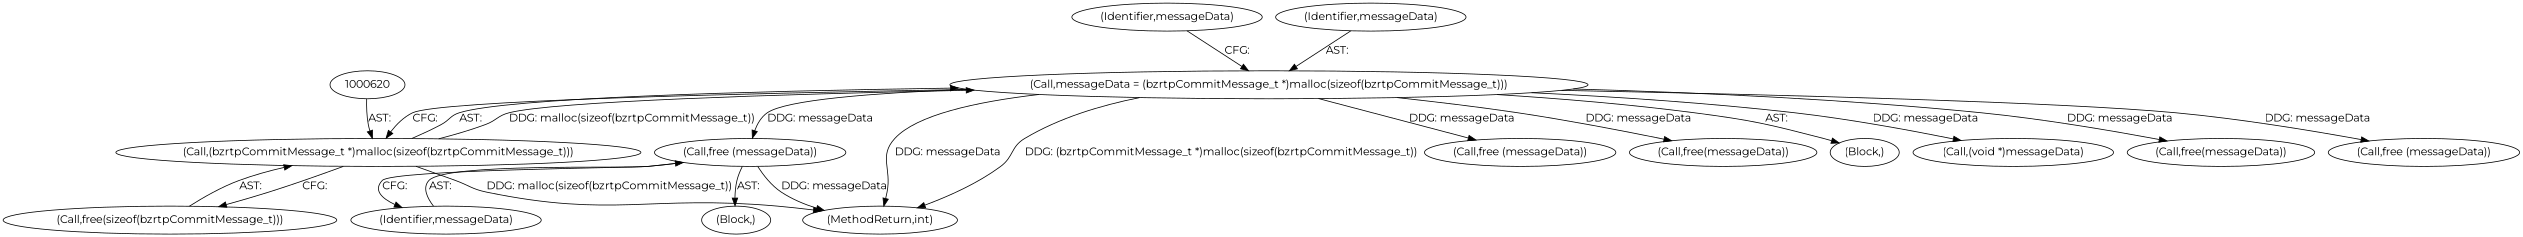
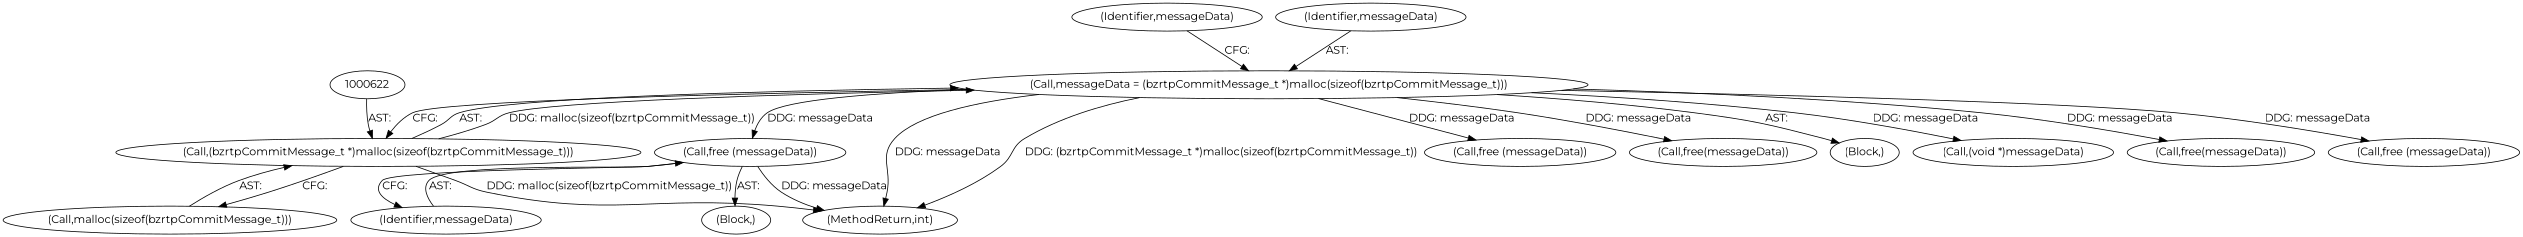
node "1000620": label "1000620" -> "1000622"
node "(Call,free(sizeof(bzrtpCommitMessage_t)))": label "(Call,free(sizeof(bzrtpCommitMessage_t)))" -> "(Call,malloc(sizeof(bzrtpCommitMessage_t)))"
